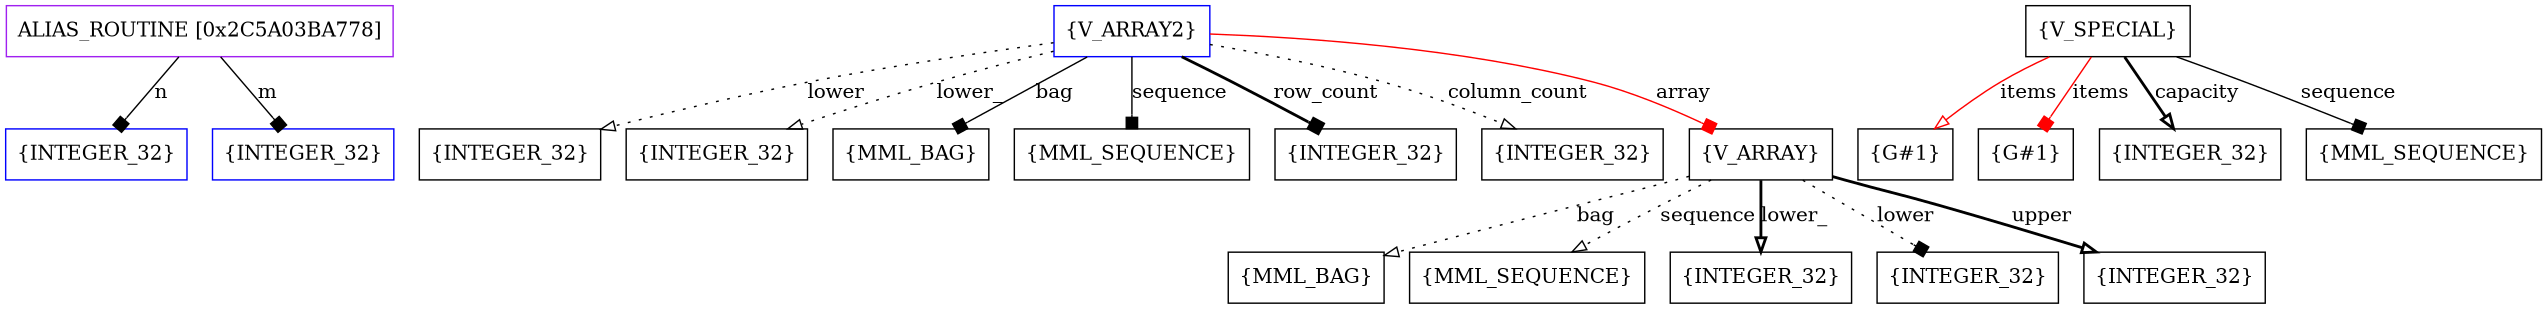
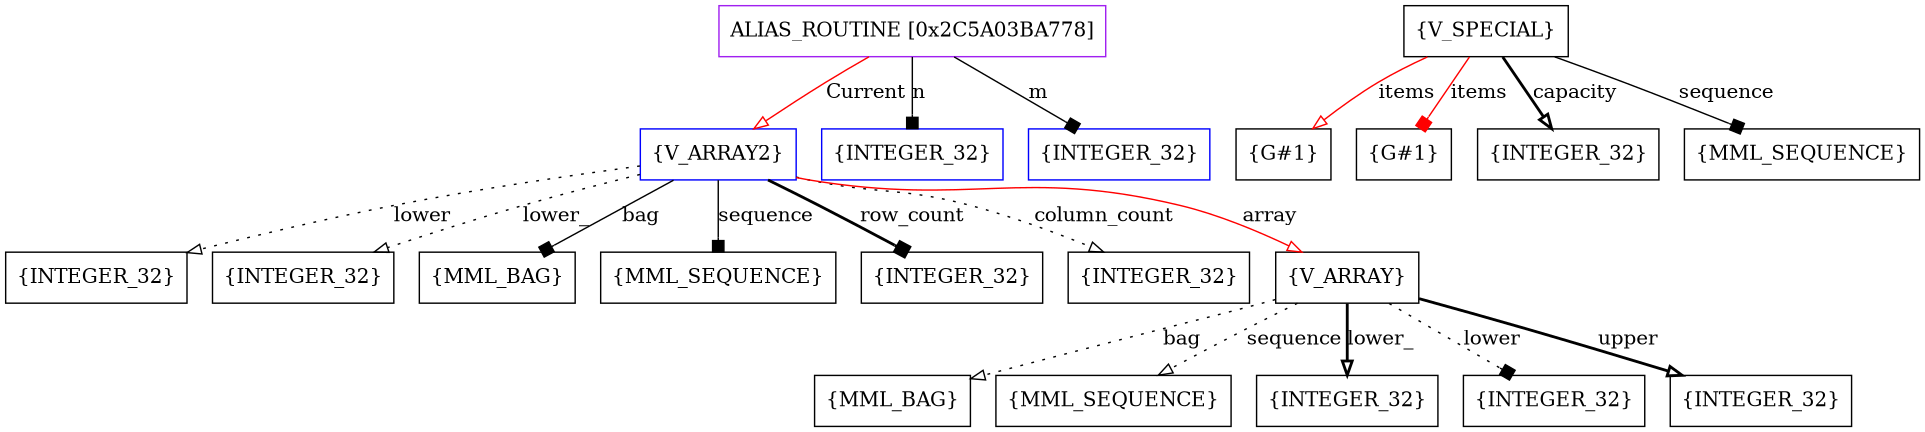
edge "{V_ARRAY2}" -> "{V_ARRAY}": arrowhead box -> onormal
edge "ALIAS_ROUTINE [0x2C5A03BA778]" -> "{V_ARRAY2}": added, label "Current"
